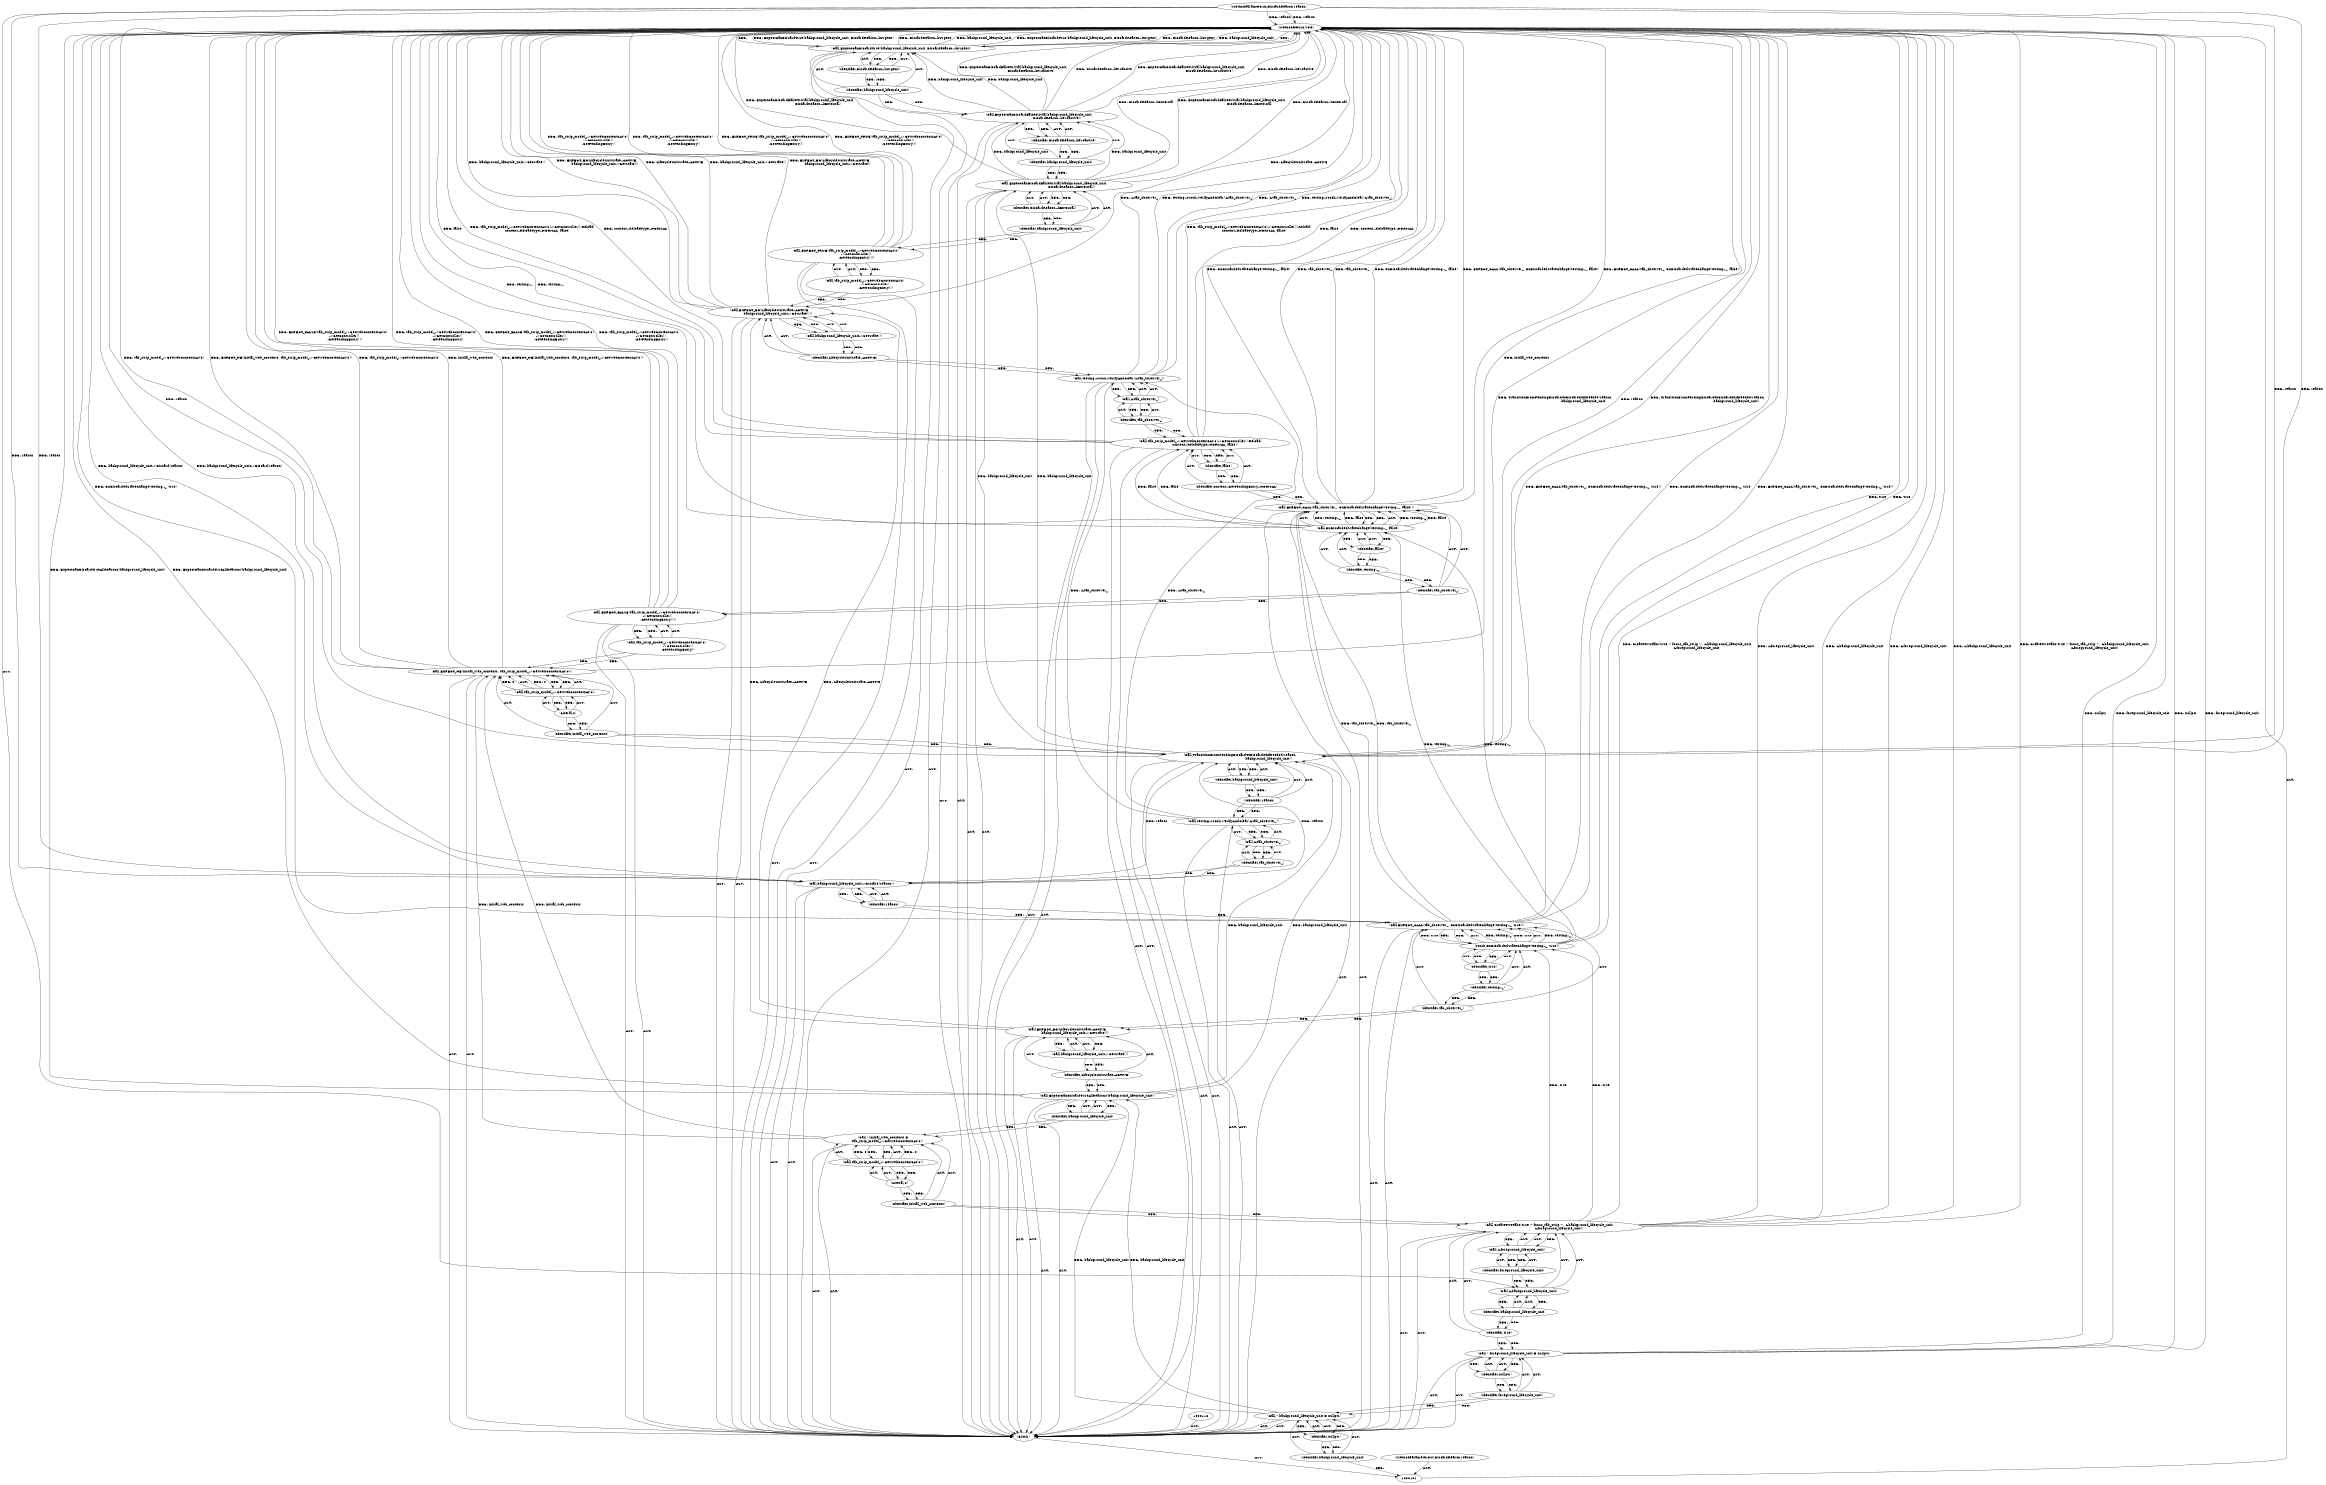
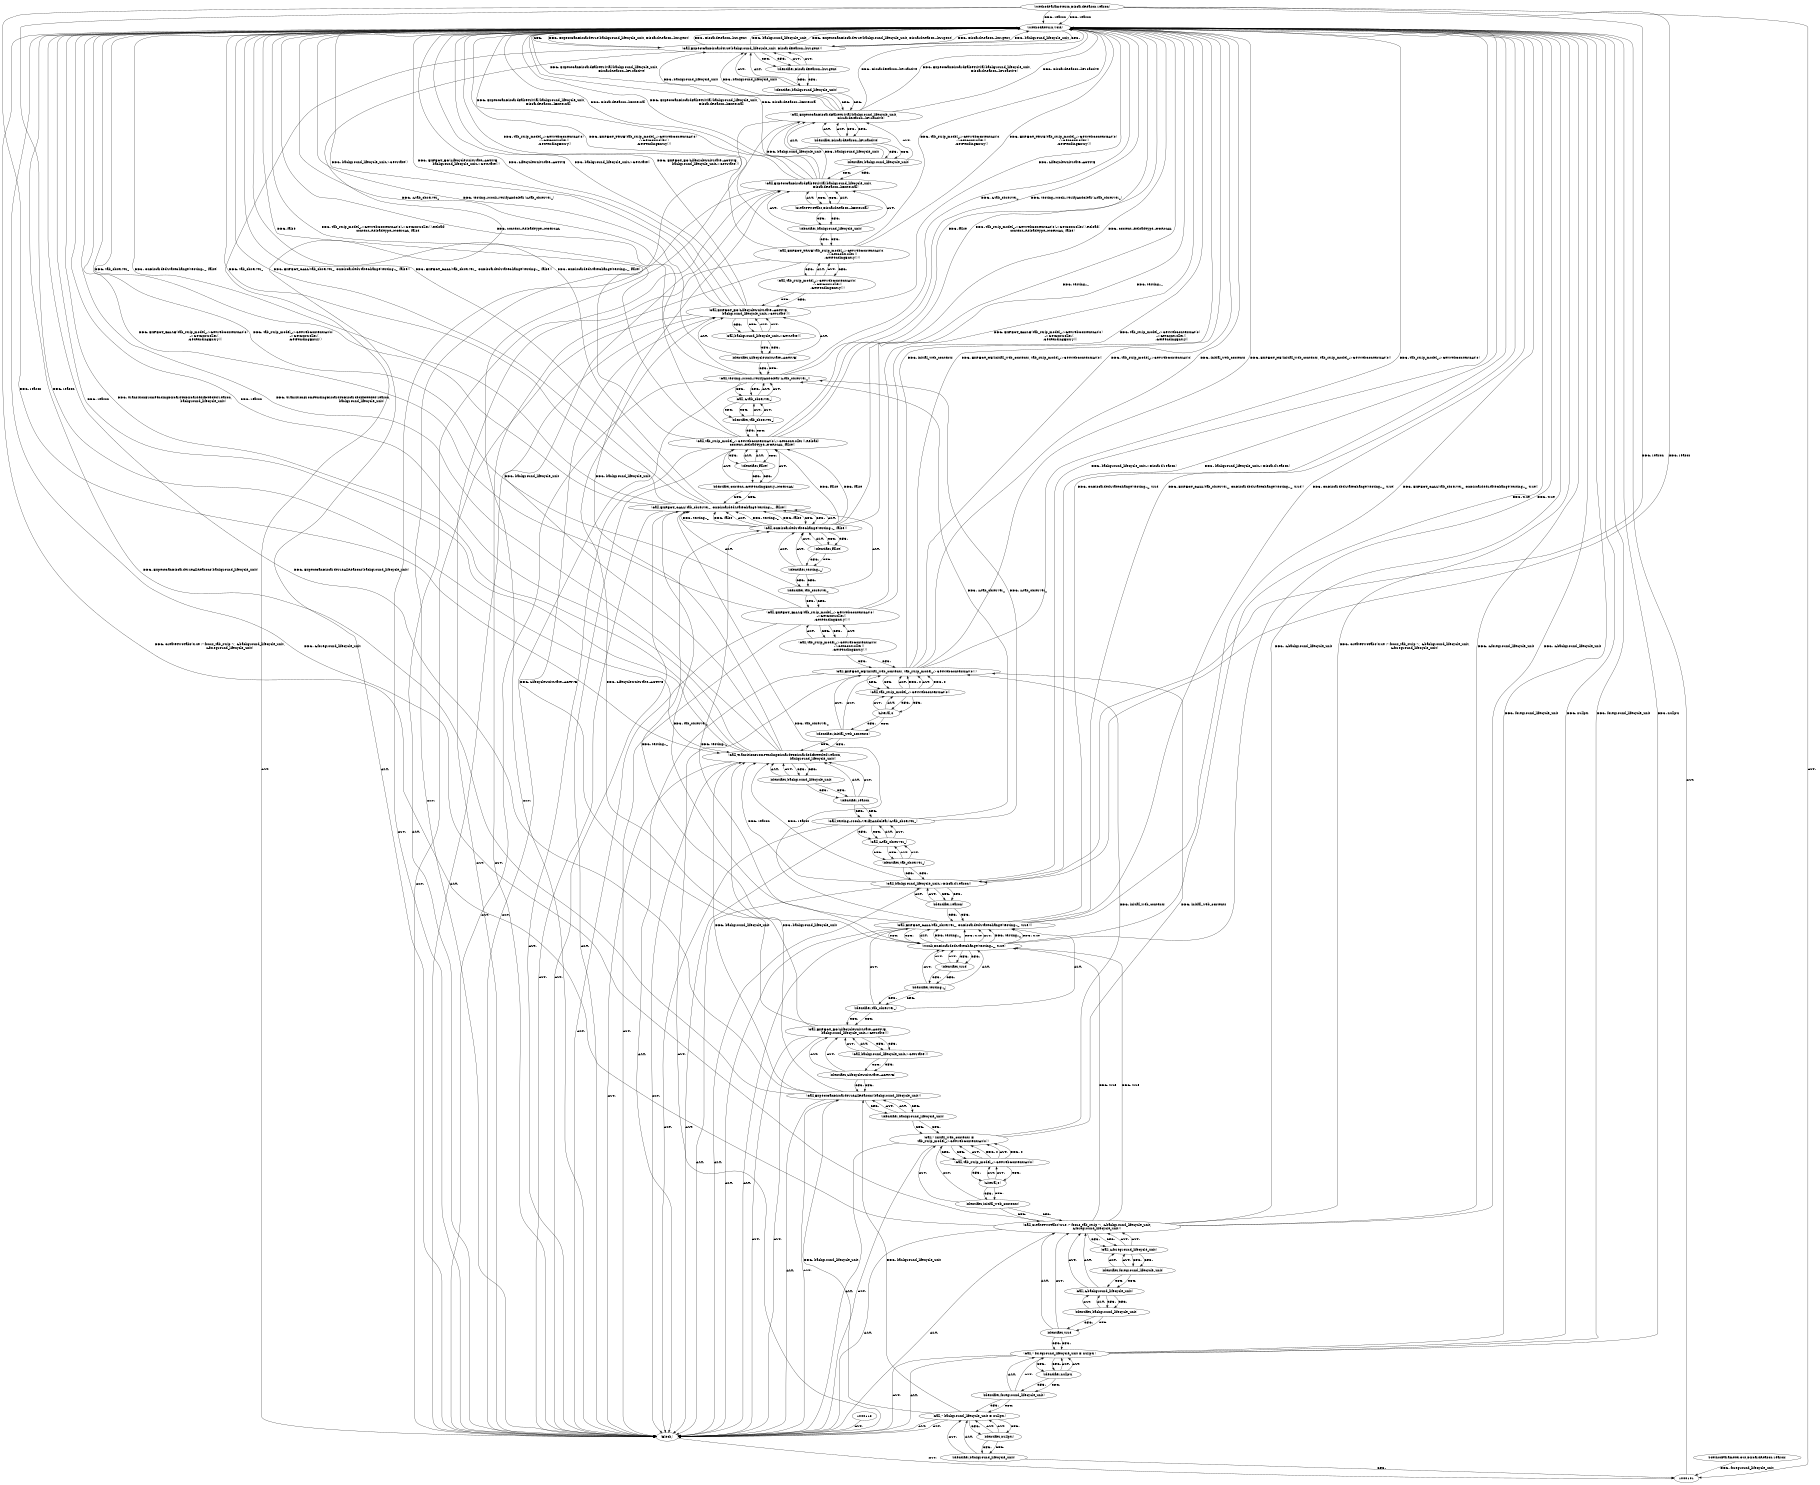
node "(Identifier,DiscardReason::kExternal)": label "(Identifier,DiscardReason::kExternal)" -> "(CreateTwoTabs,DiscardReason::kExternal)"
edge "(MethodParameterIn,DiscardReason reason)" -> "(Call,&background_lifecycle_unit)": now "(MethodParameterIn,DiscardReason reason)" -> "1000101"
edge "(MethodParameterOut,DiscardReason reason)" -> "1000101": label "AST: " -> "DDG: foreground_lifecycle_unit"
